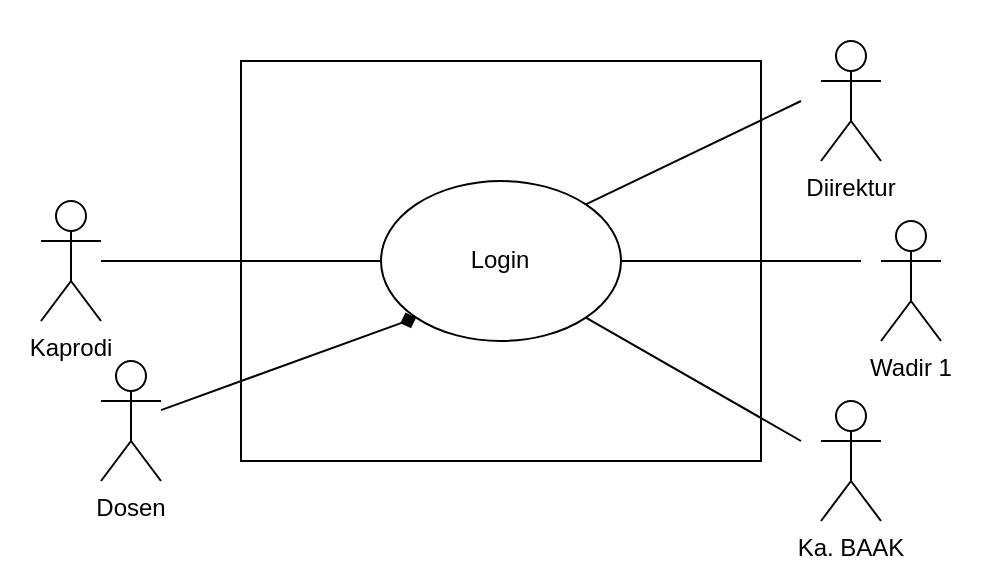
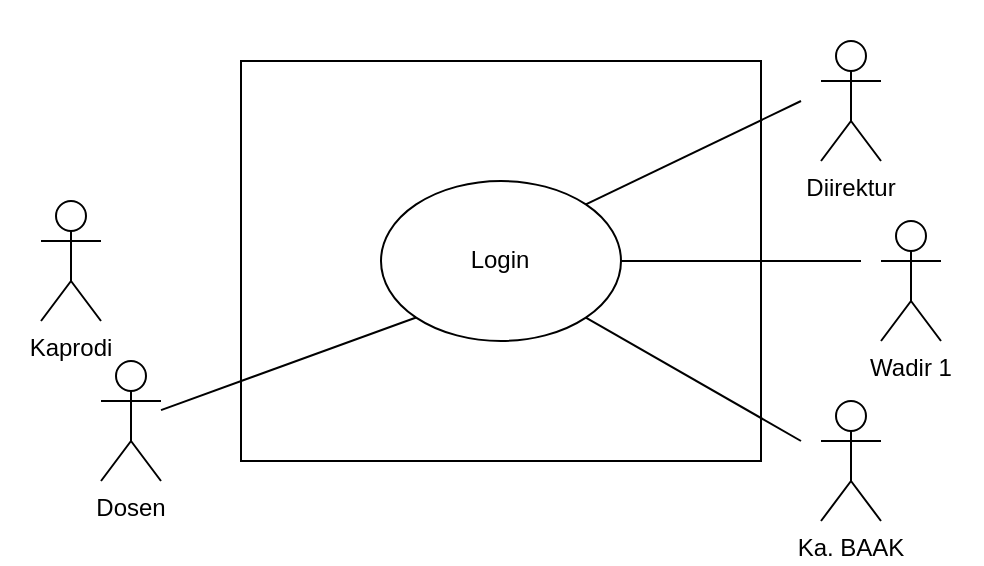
edge "Kaprodi" -- "Login": removed
edge "Dosen" -> "Login": arrowhead diamond -> none
